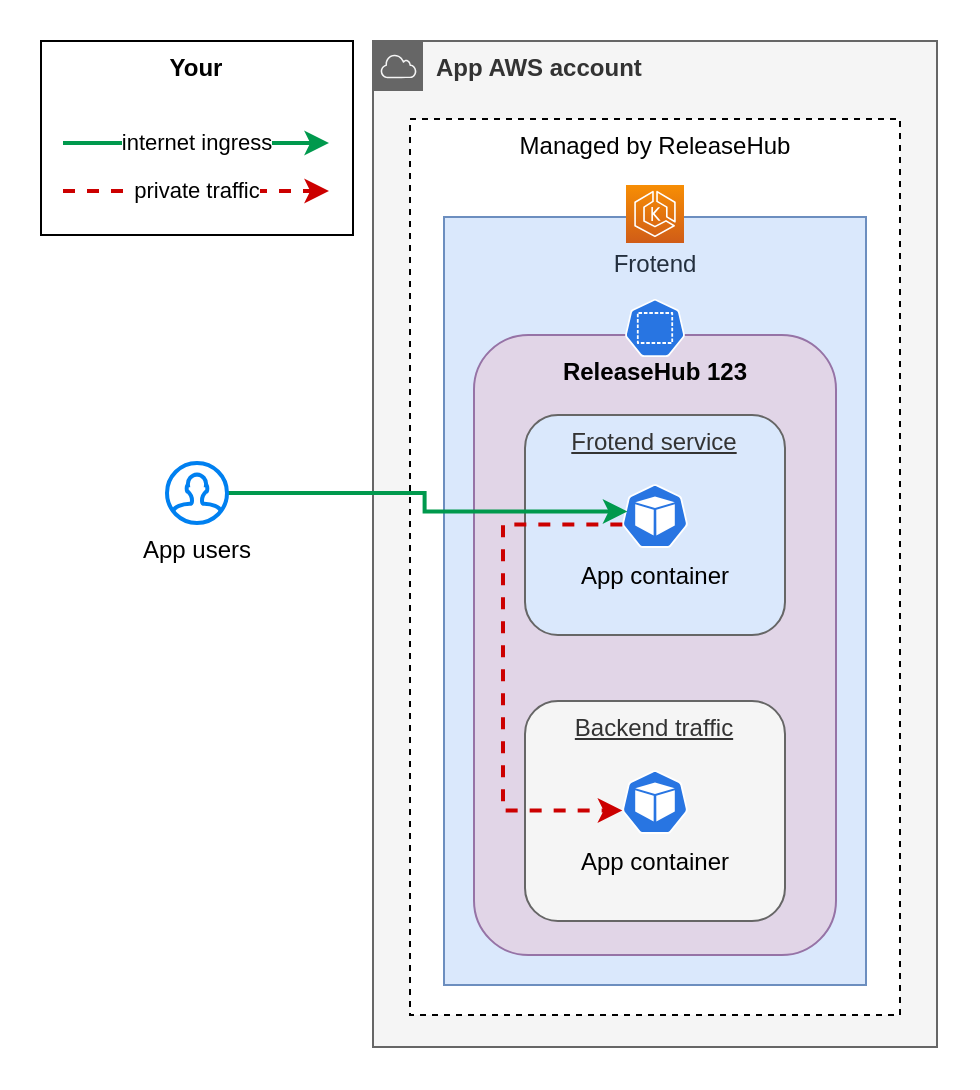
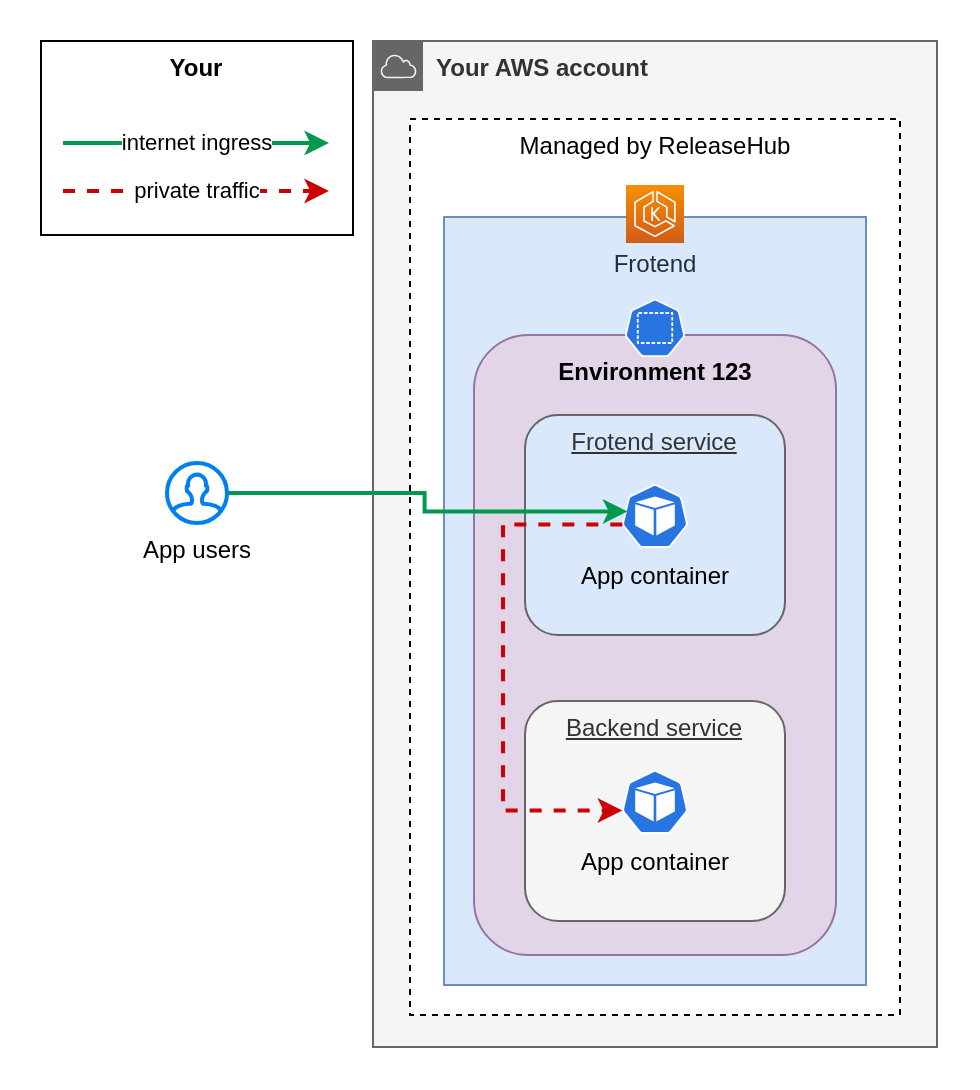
node "App AWS account": label "App AWS account" -> "Your AWS account"
node "ReleaseHub 123": label "ReleaseHub 123" -> "Environment 123"
node "Backend traffic": label "Backend traffic" -> "Backend service"
